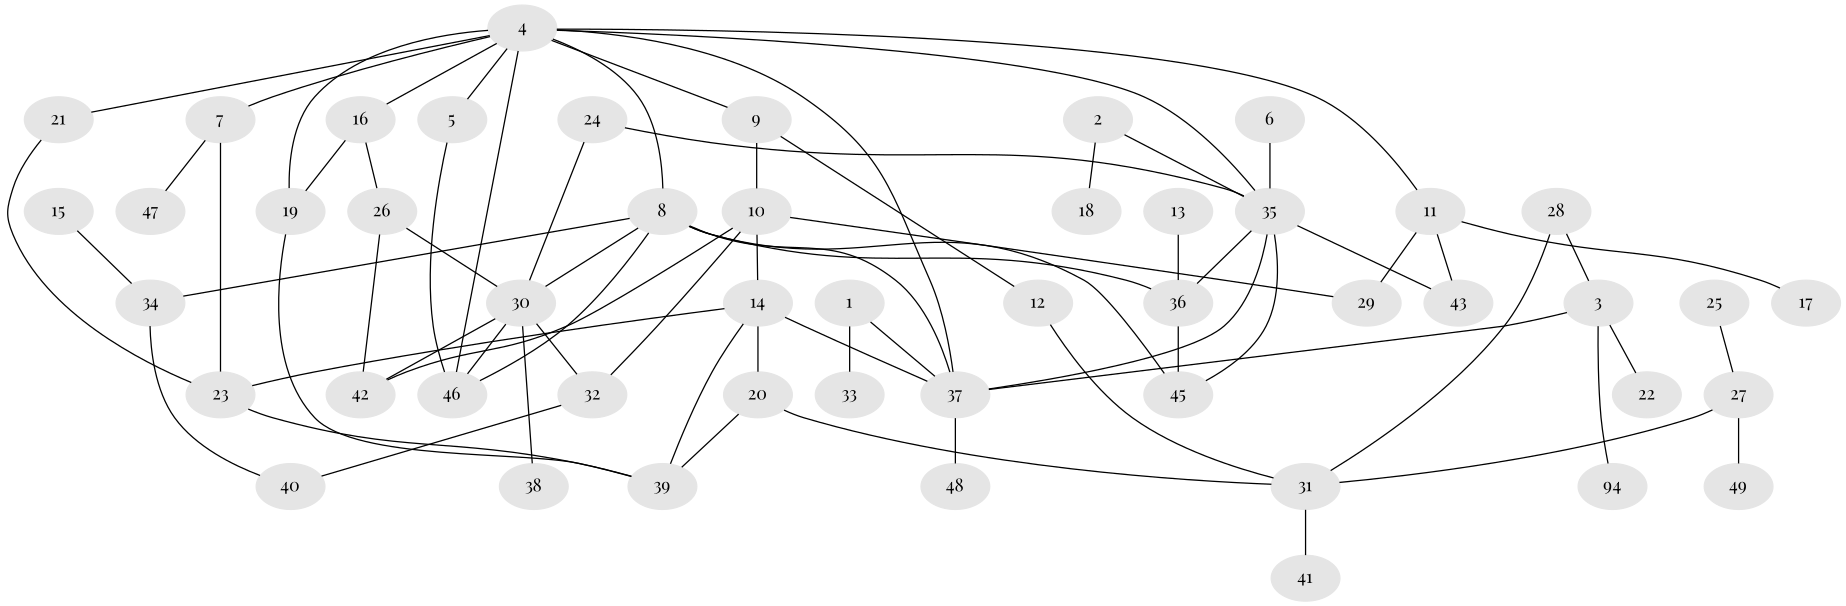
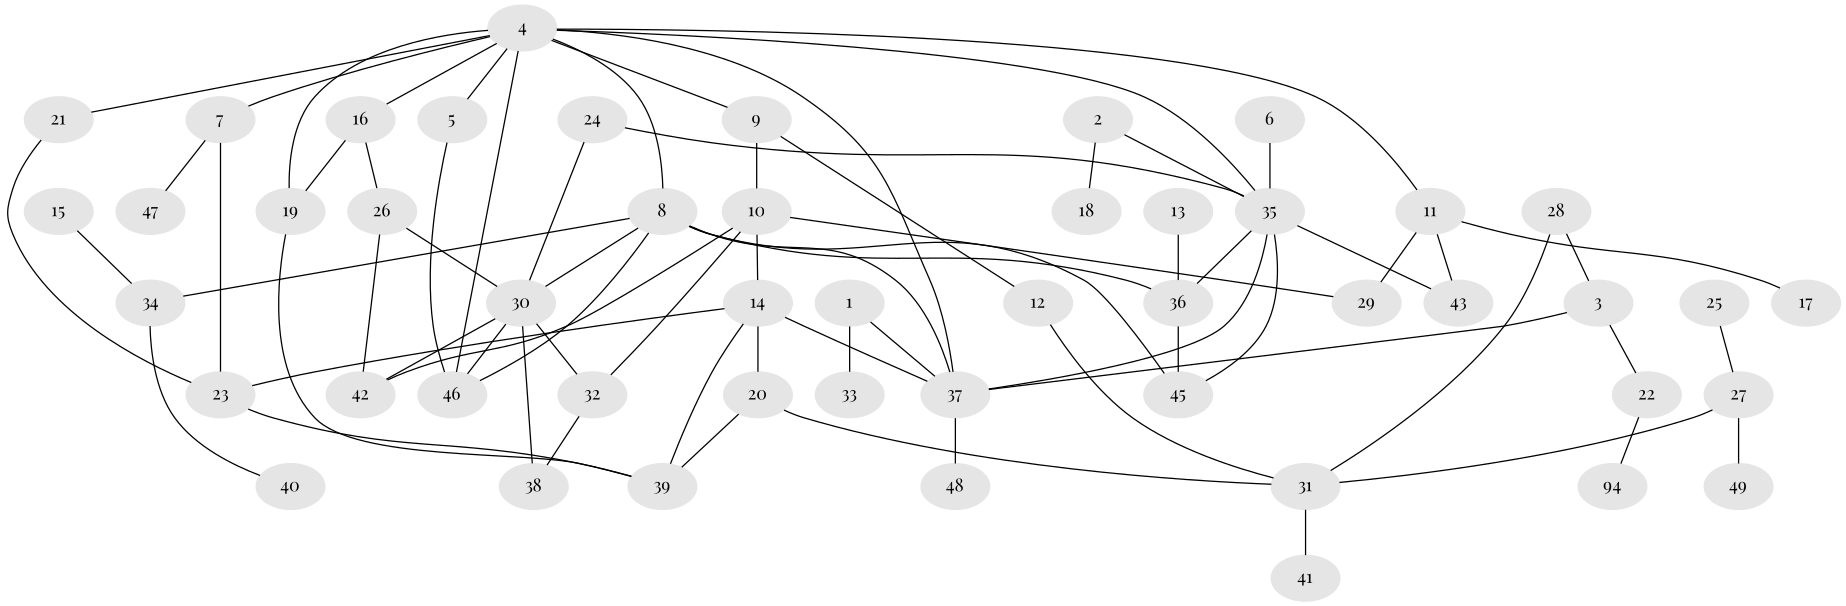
edge "3" -- "94": now "22" -- "94"
edge "32" -- "40": now "32" -- "38"
